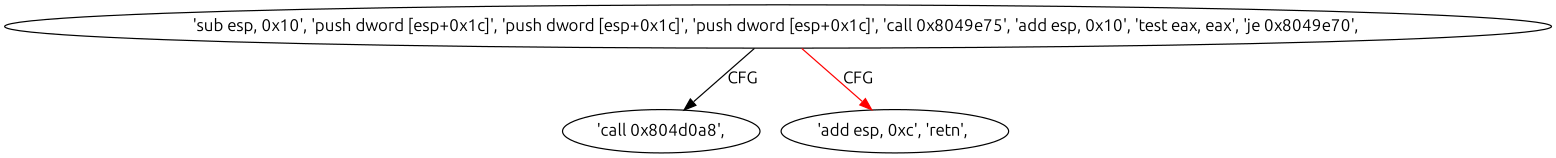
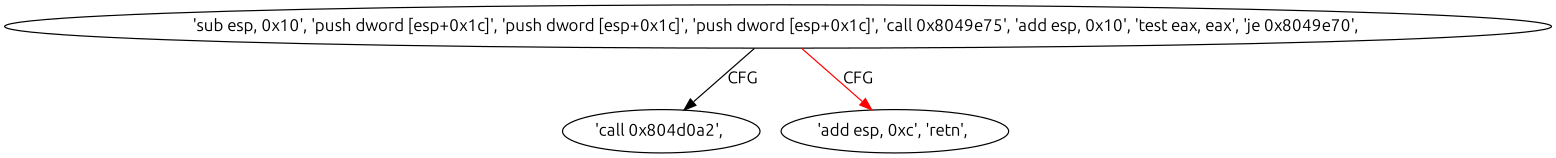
node "'call 0x804d0a8',": label "'call 0x804d0a8'," -> "'call 0x804d0a2',"
